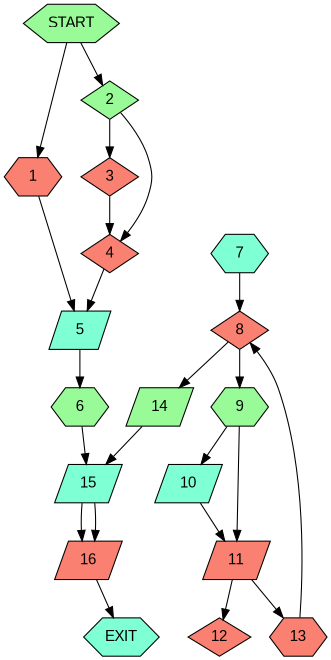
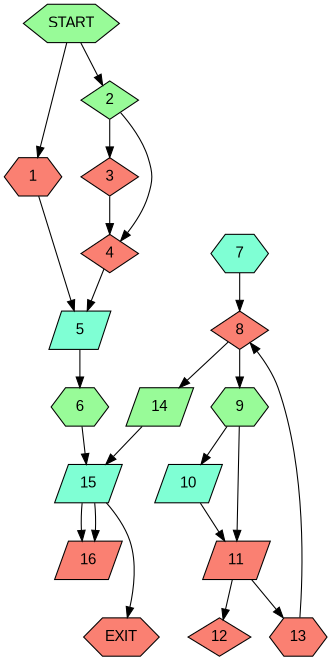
edge "16" -> "EXIT": now "15" -> "EXIT"
node "EXIT": fillcolor aquamarine -> salmon
